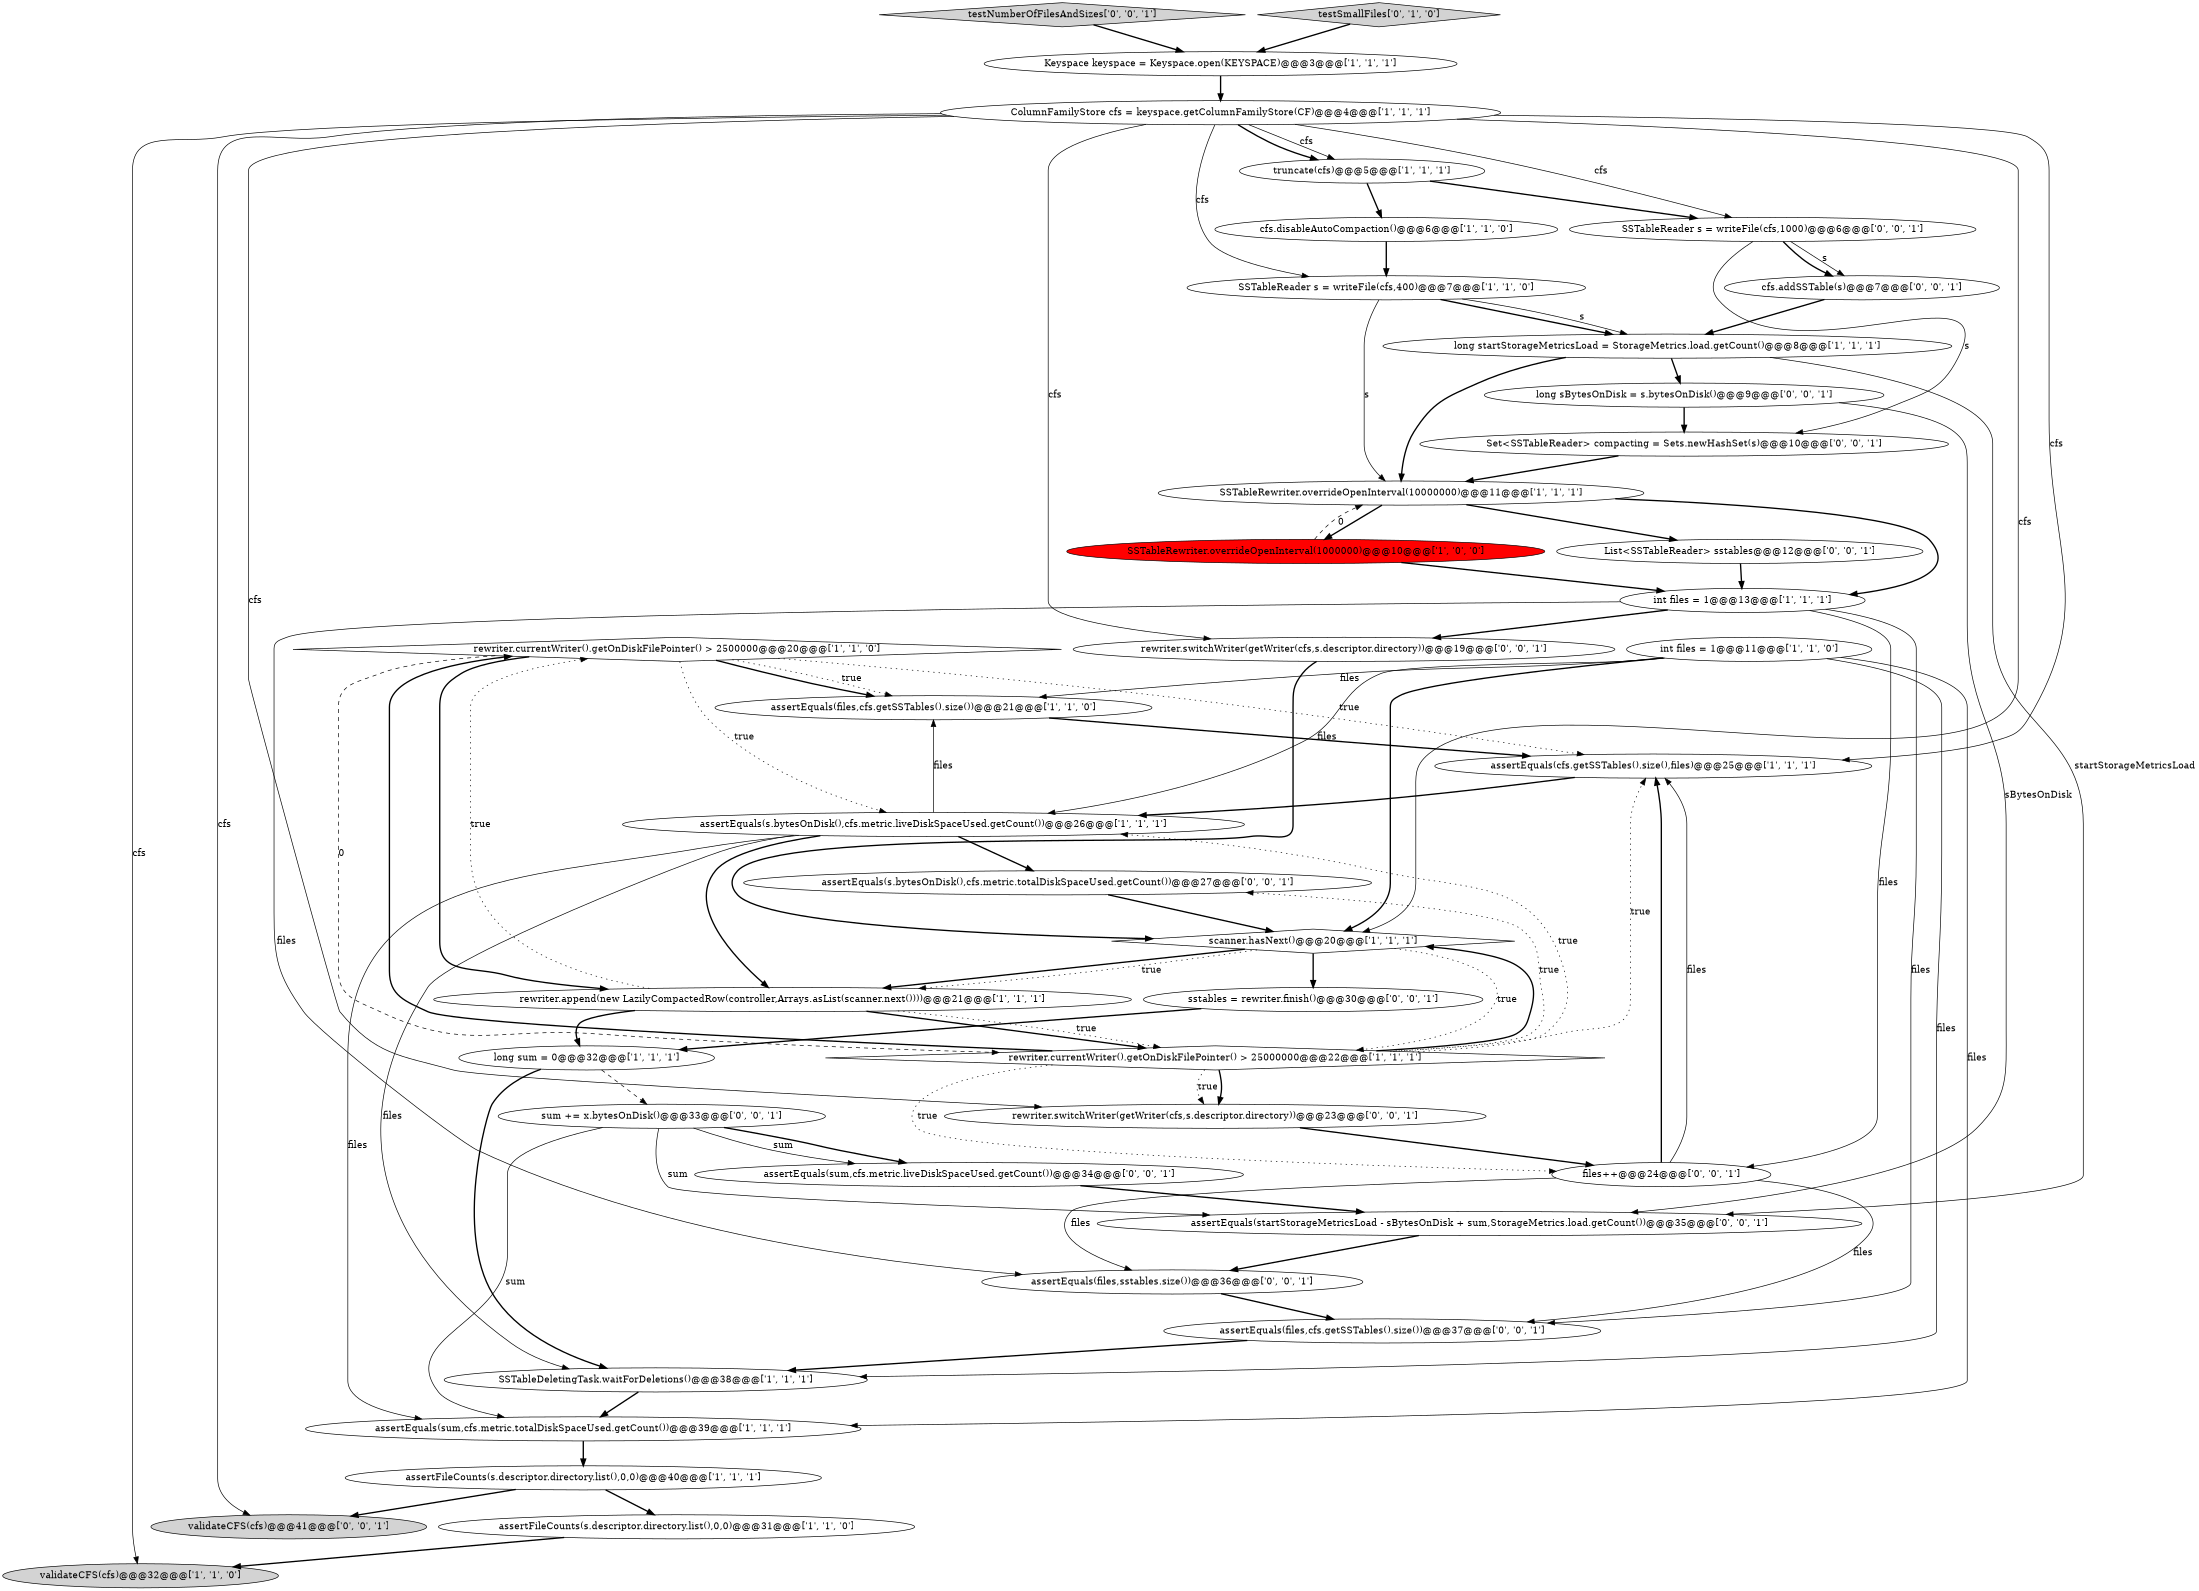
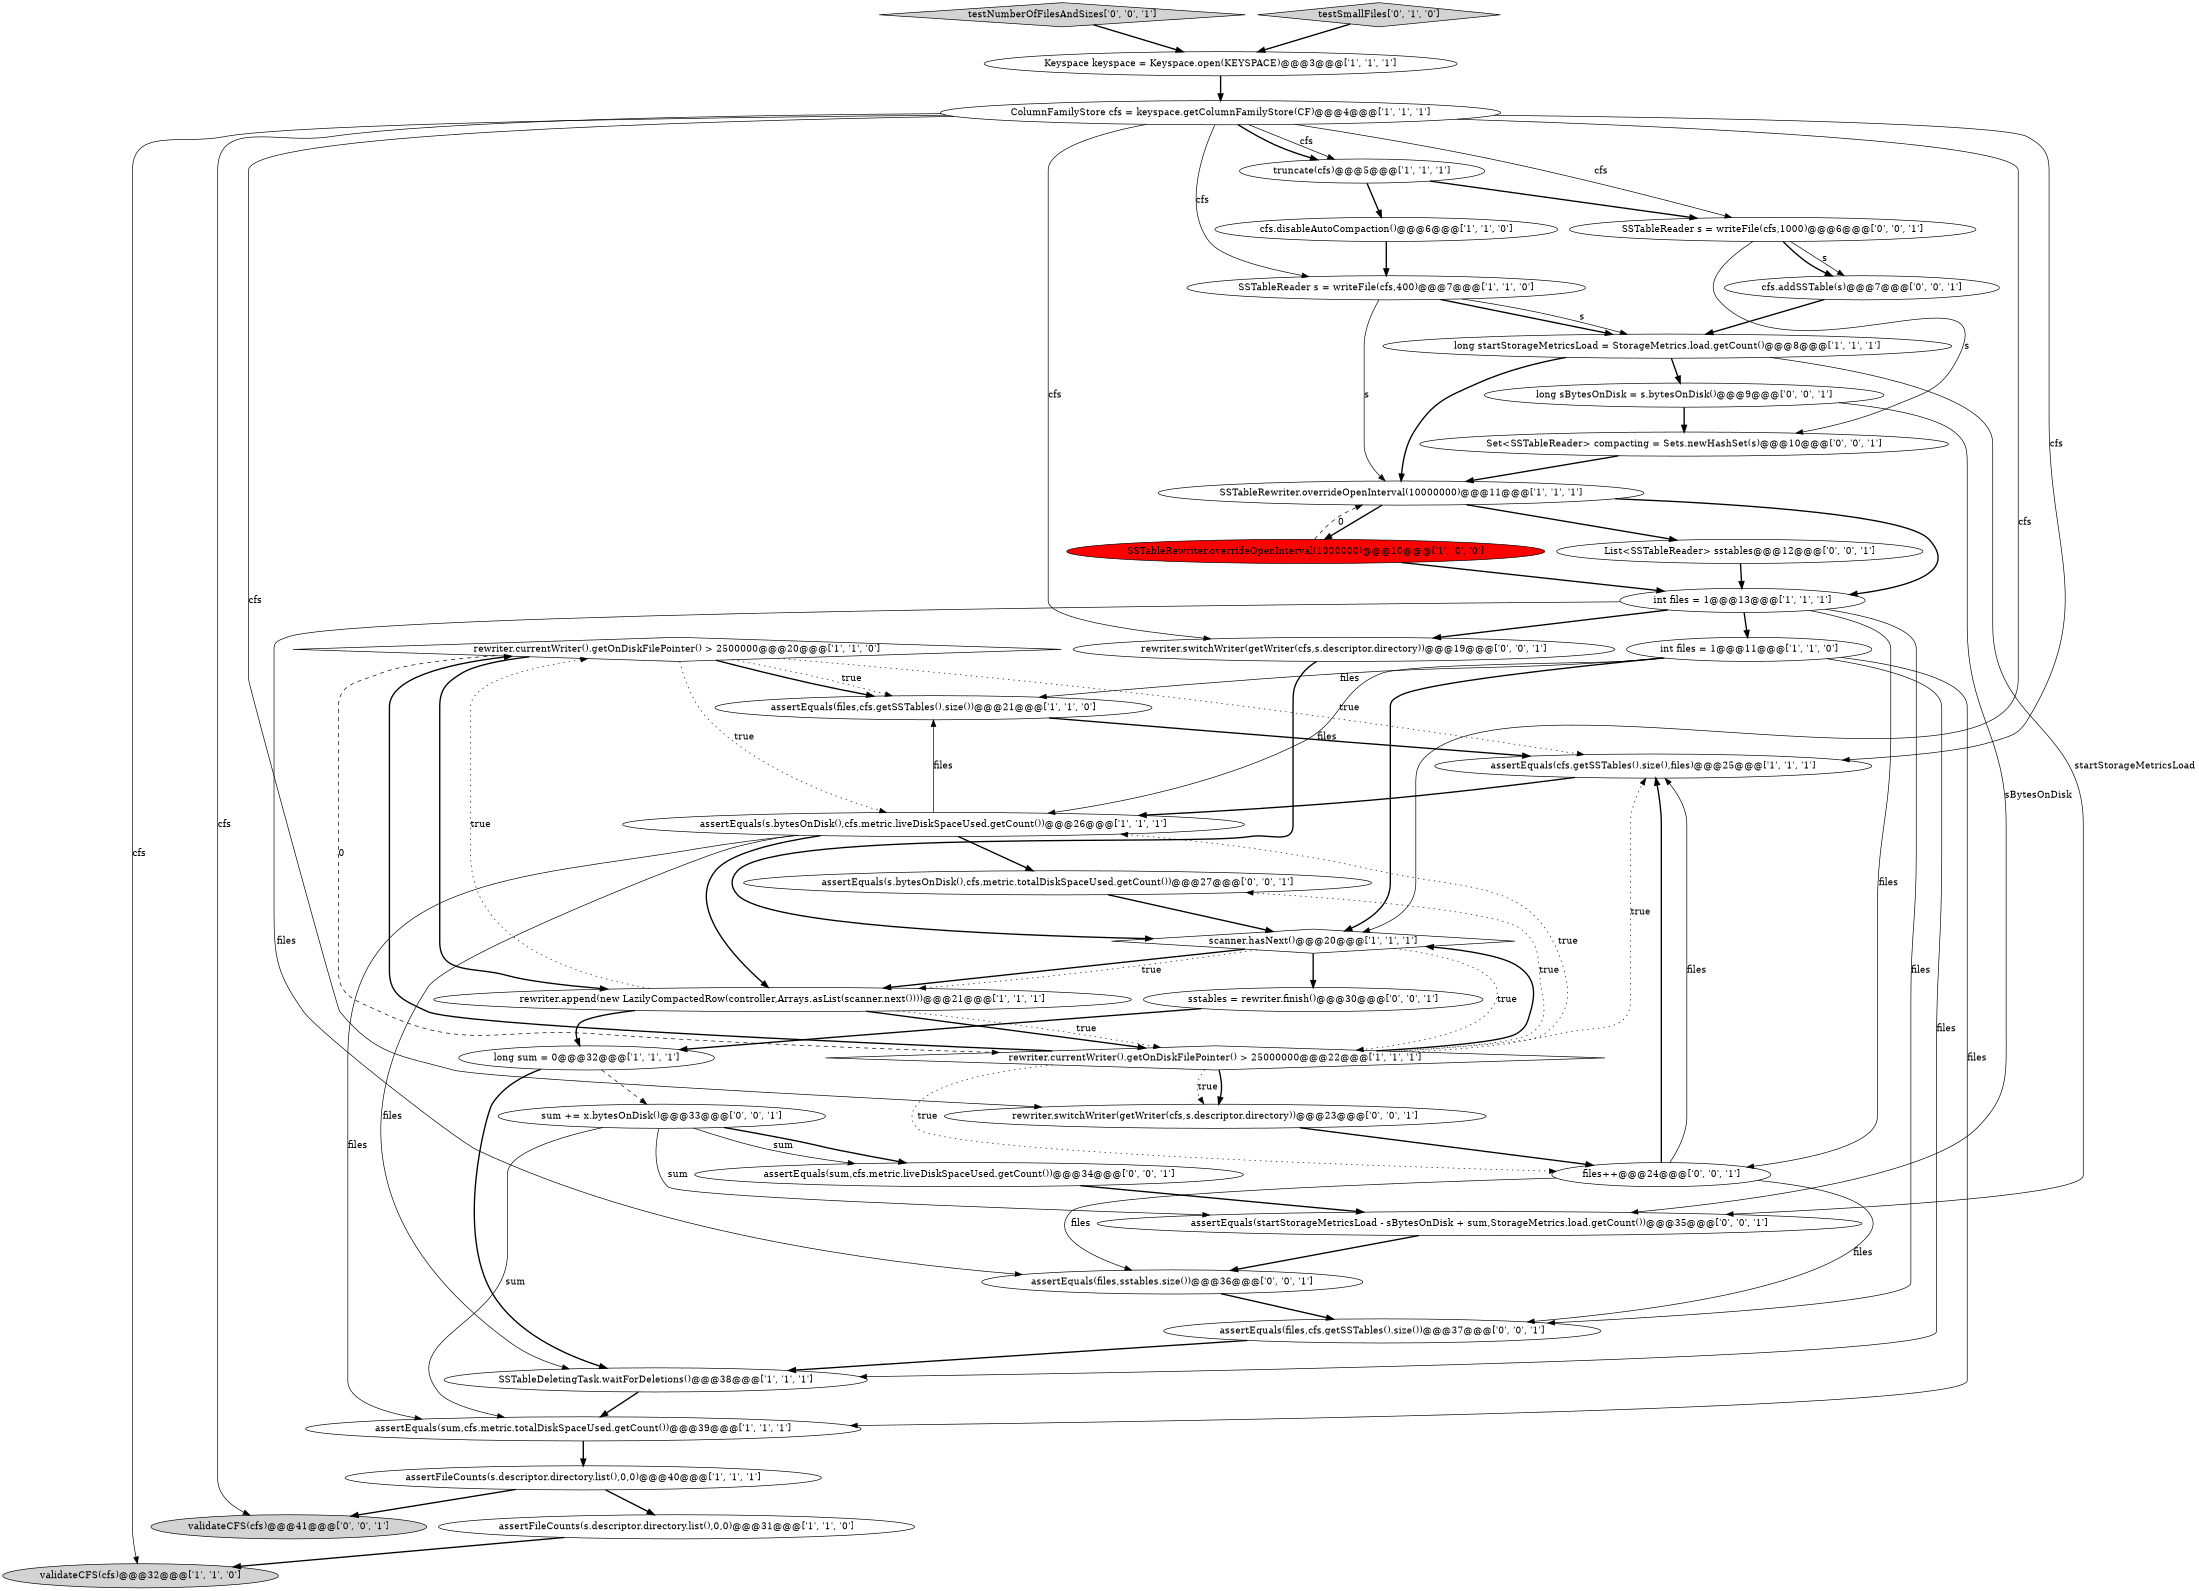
edge "int files = 1@@@13@@@['1', '1', '1']" -> "int files = 1@@@11@@@['1', '1', '0']": added
